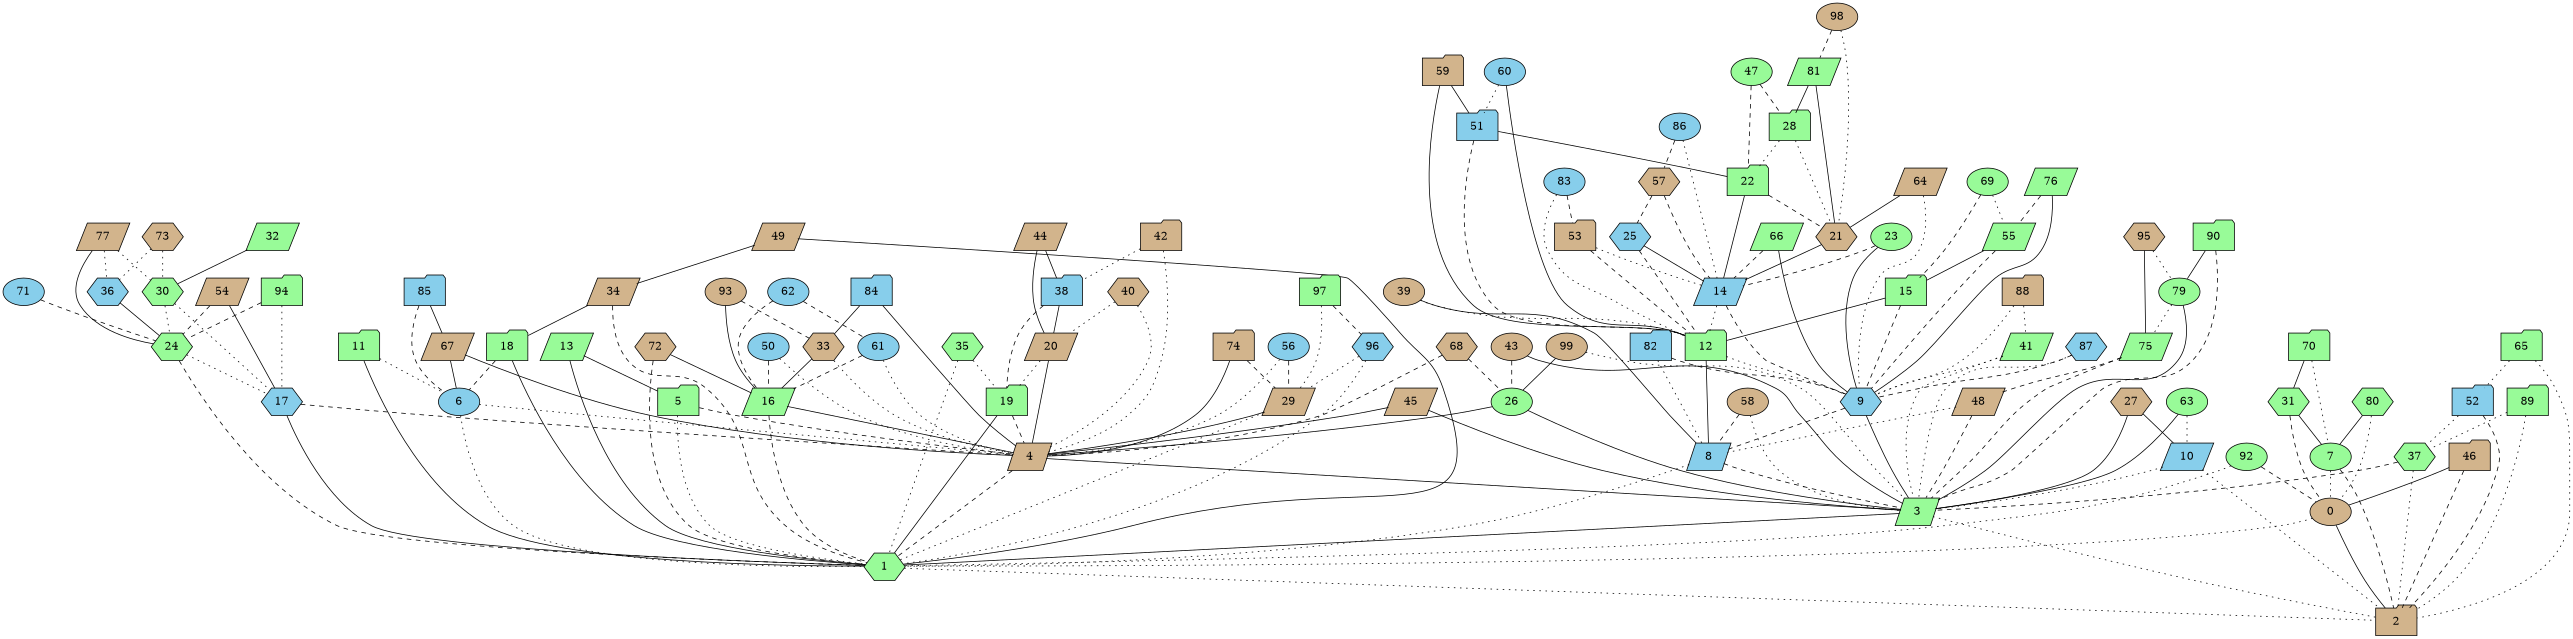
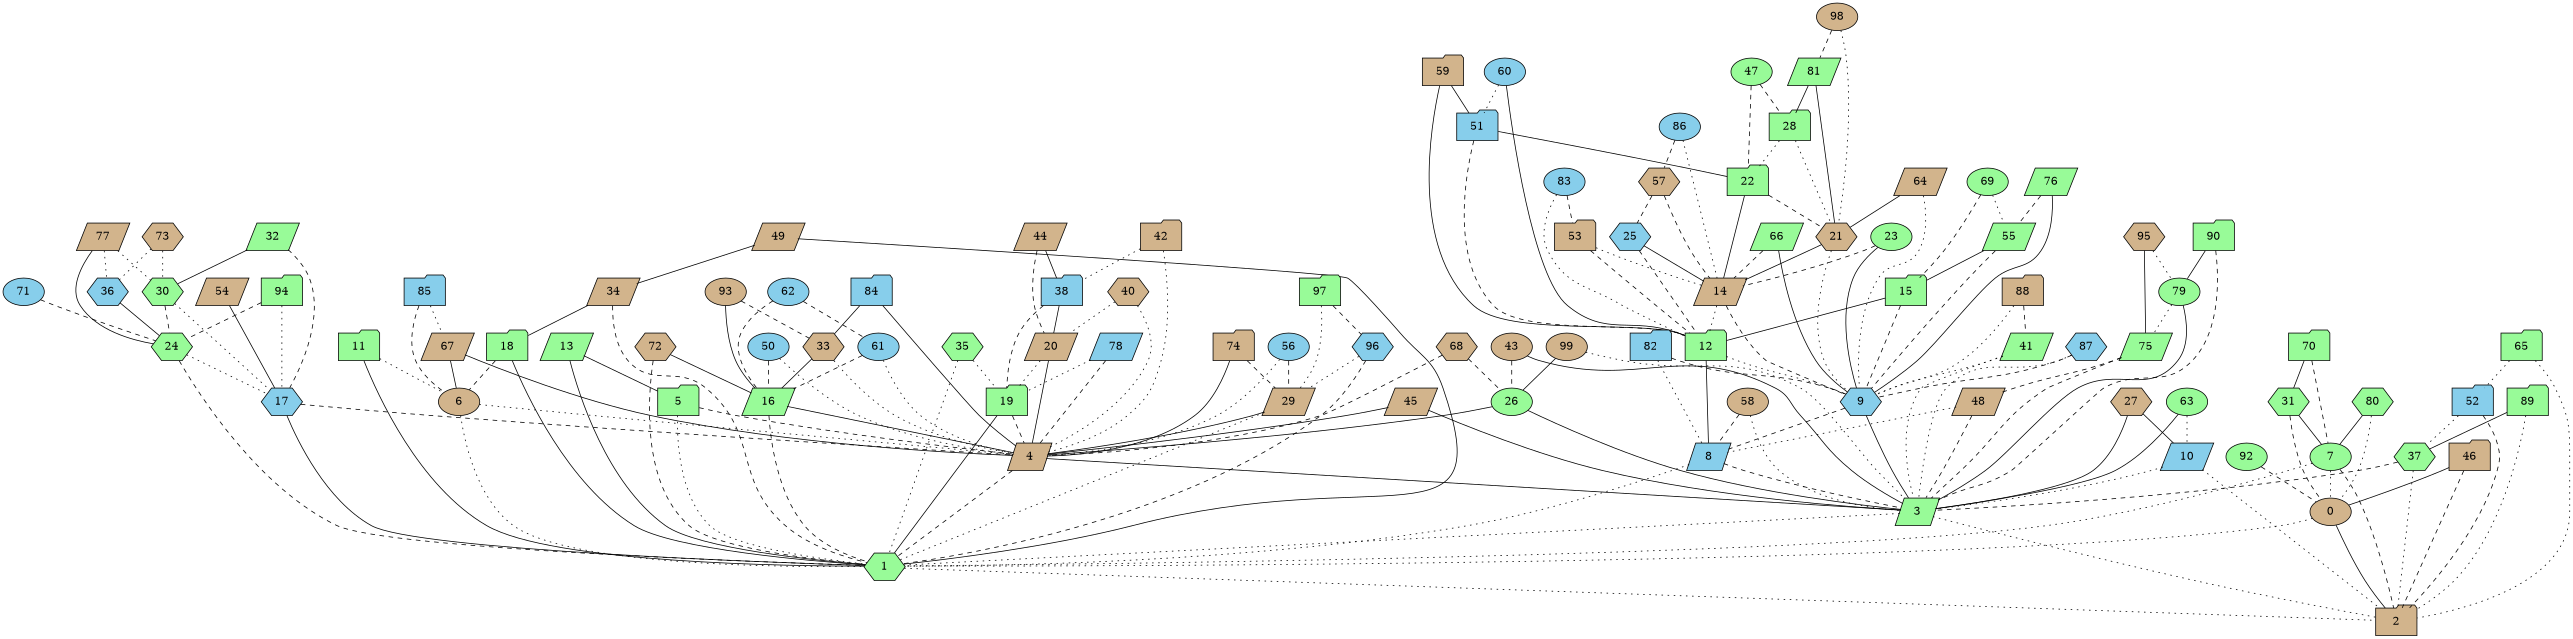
node "39": removed
node "14": fillcolor skyblue -> tan
edge "44" -- "20": style solid -> dashed
edge "32" -- "17": added
edge "54" -- "24": removed
edge "30" -- "24": style dotted -> dashed
edge "85" -- "67": style solid -> dotted
edge "88" -- "41": style dotted -> dashed
edge "21" -- "9": added
node "78": added
node "6": fillcolor skyblue -> tan
edge "70" -- "7": style dotted -> dashed
edge "89" -- "37": style dotted -> solid
edge "96" -- "1": style dotted -> dashed
edge "3" -- "1": style solid -> dotted
edge "92" -- "1": now "7" -- "1"
